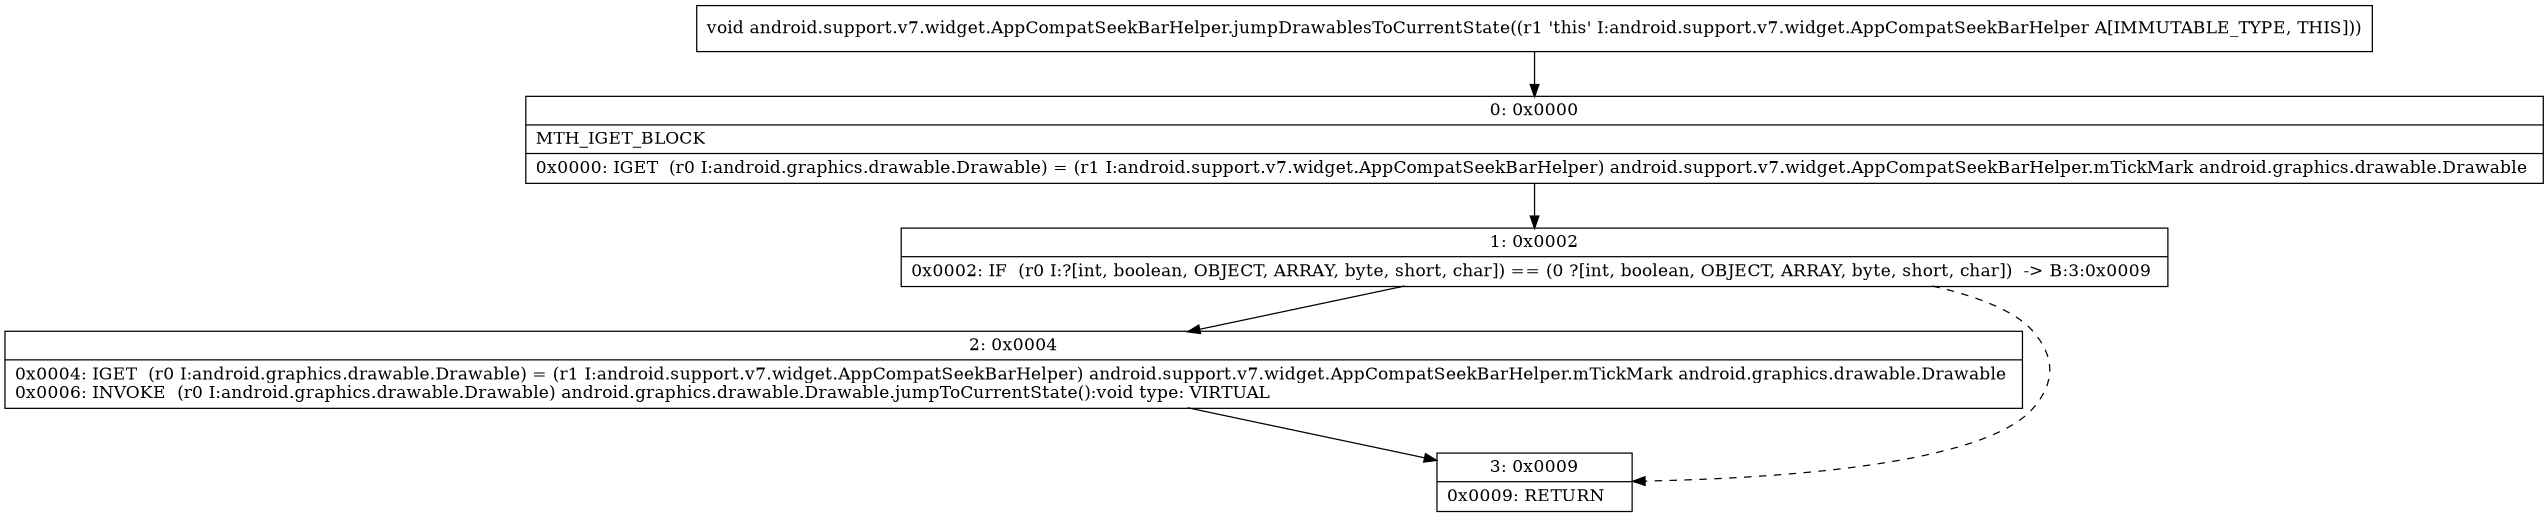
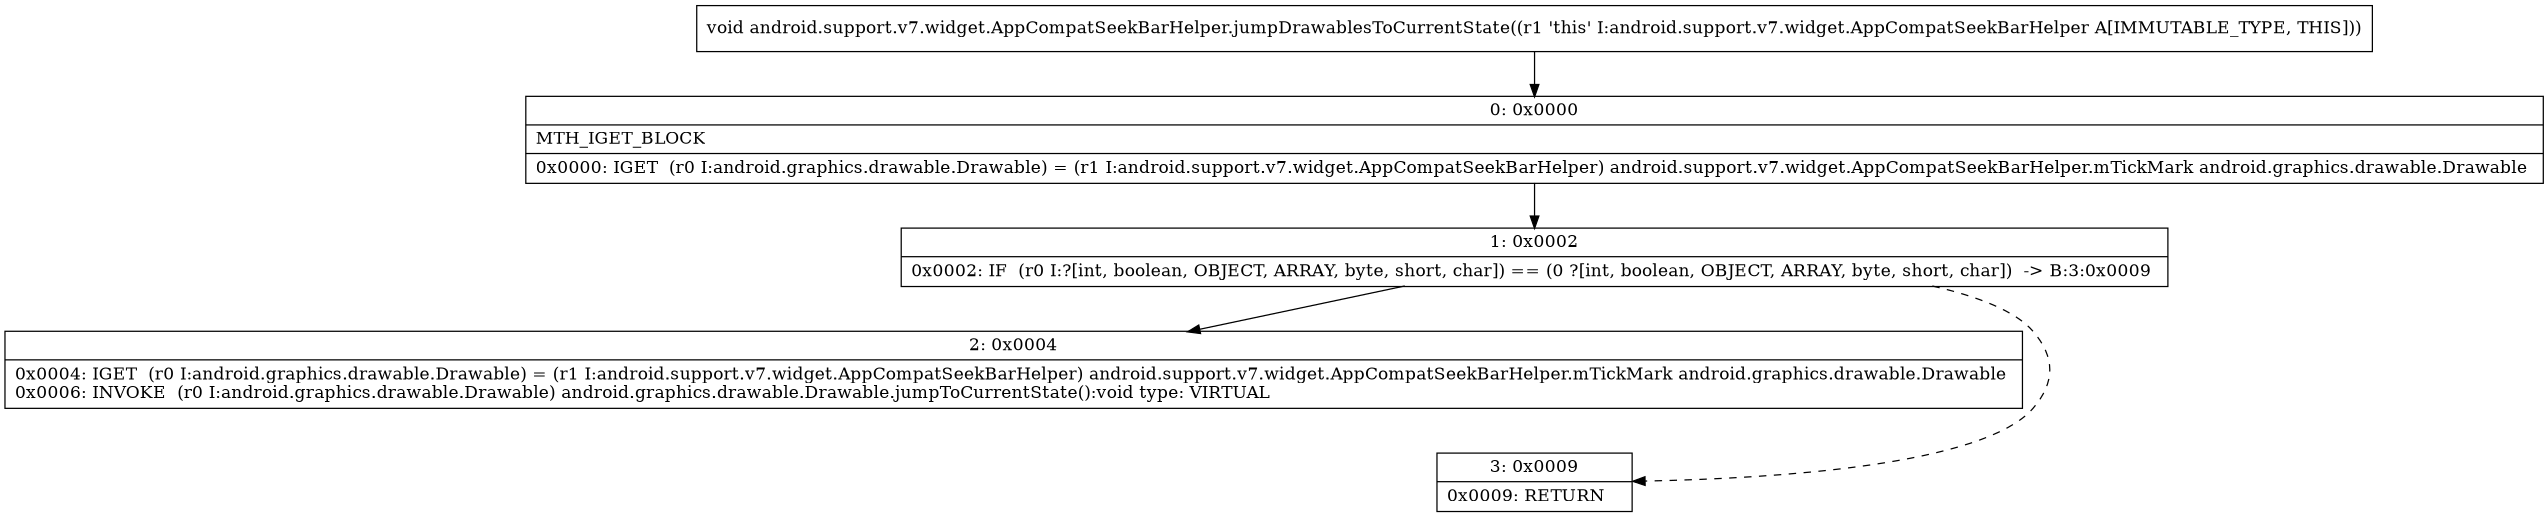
edge "2: 0x0004" -> "3: 0x0009": removed
